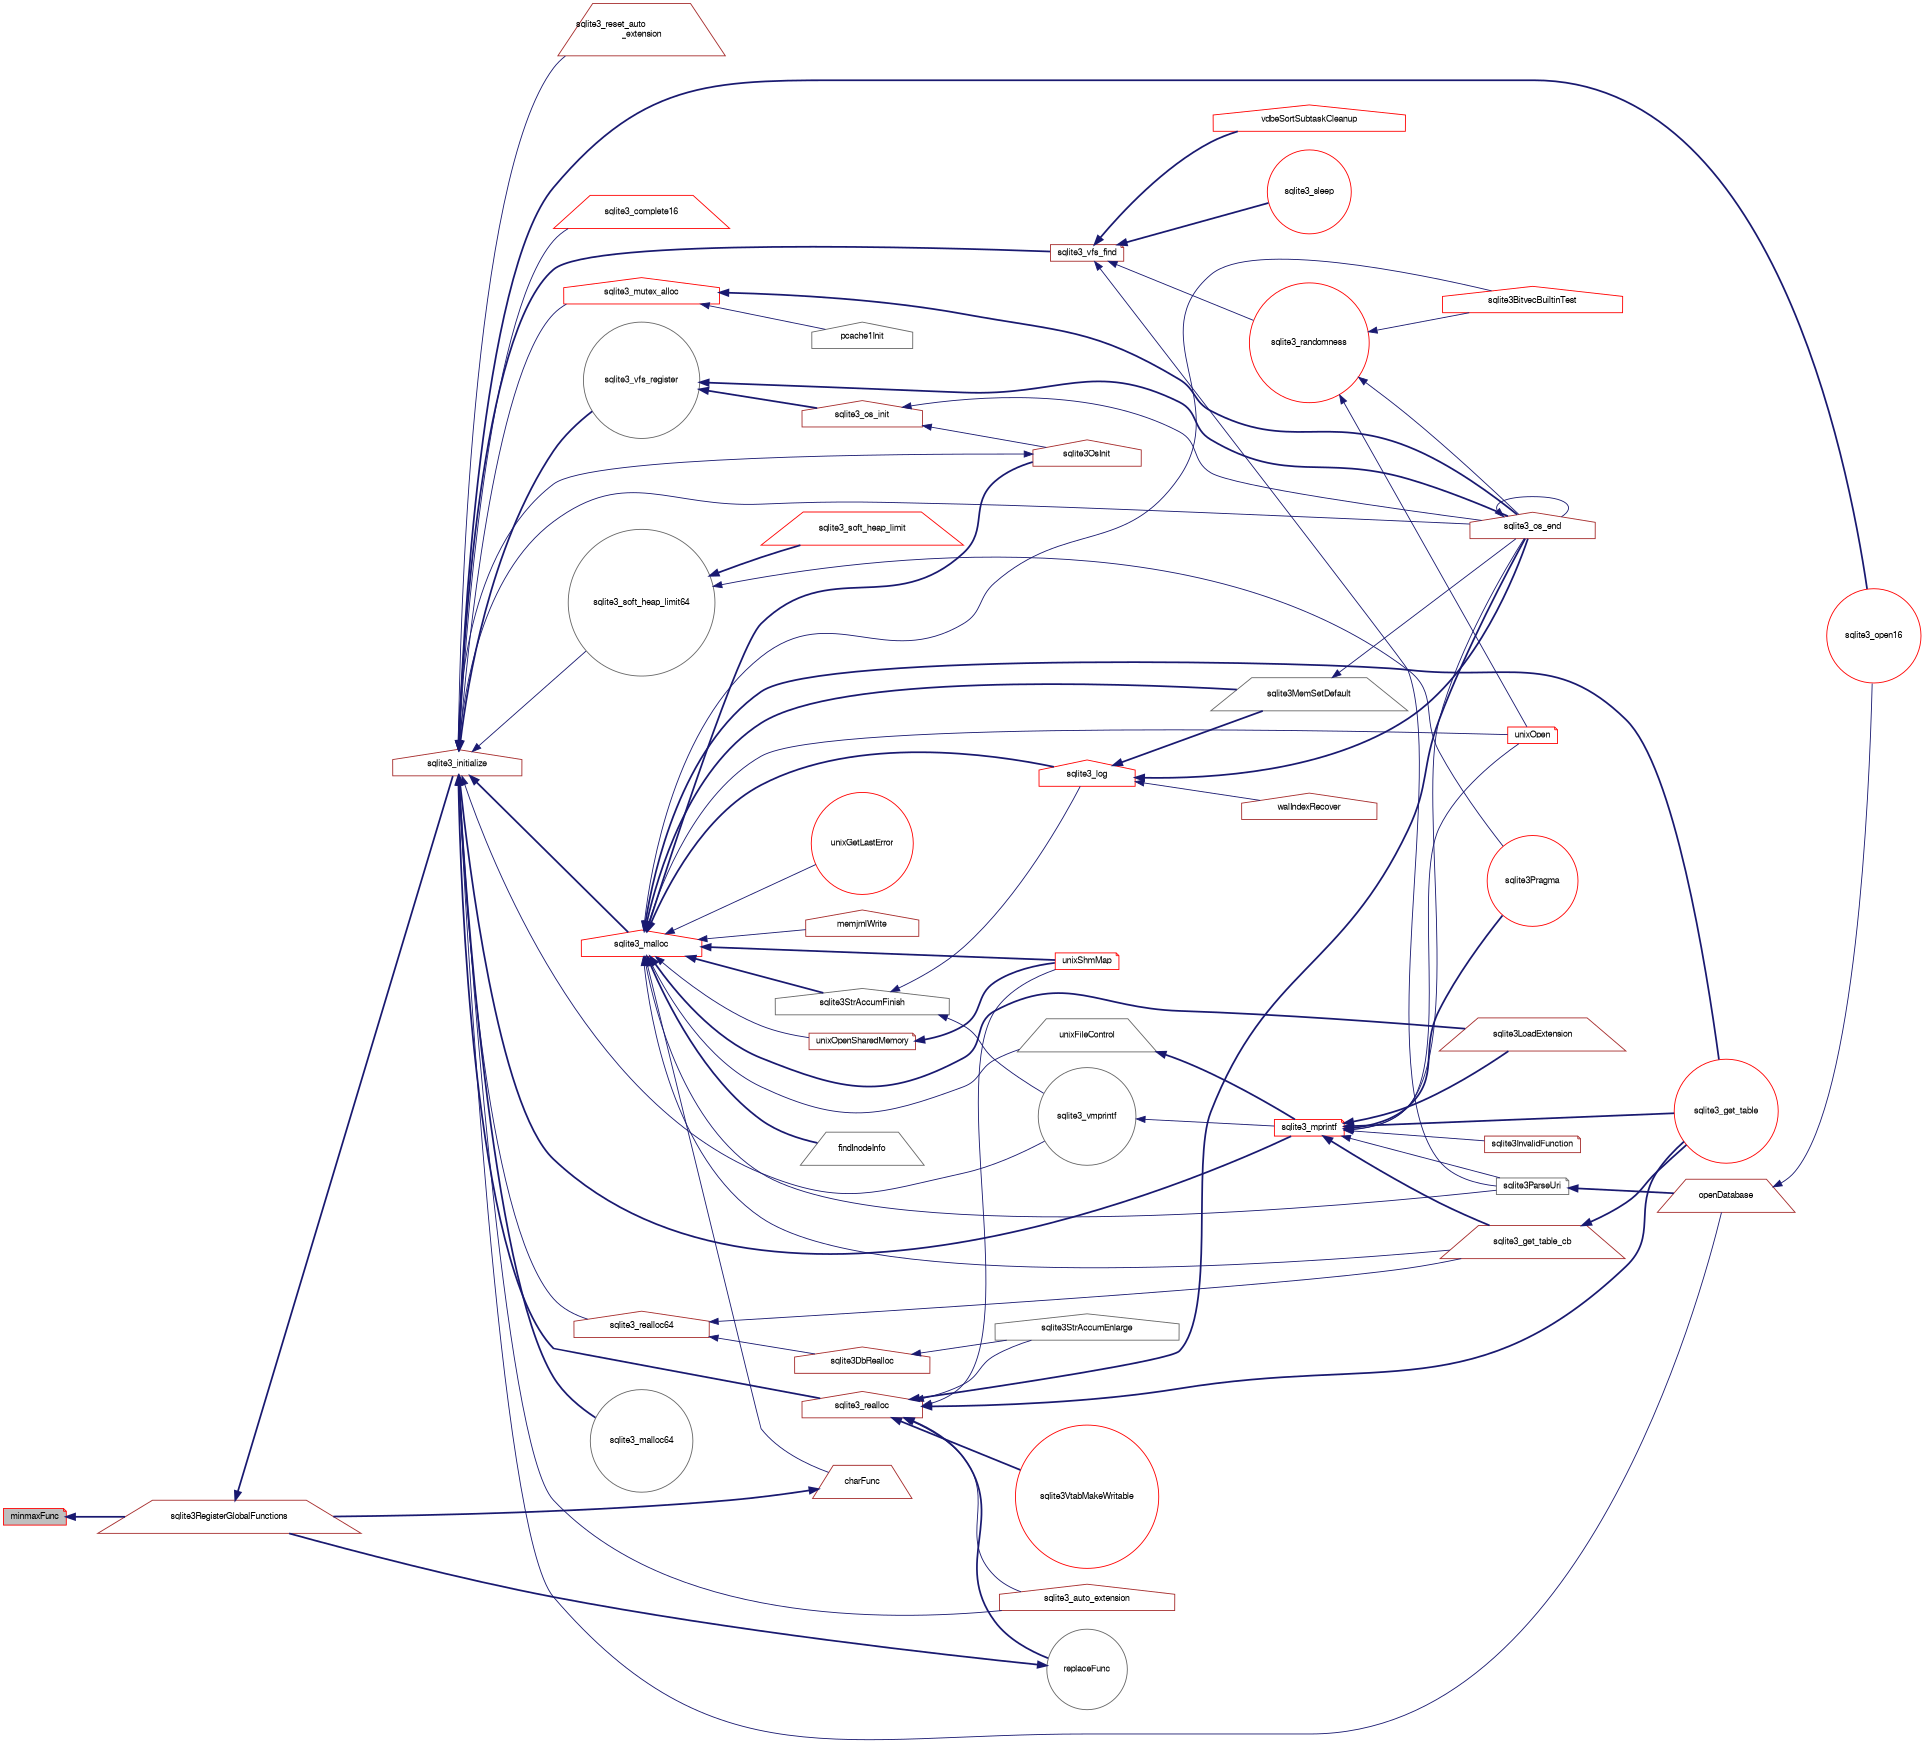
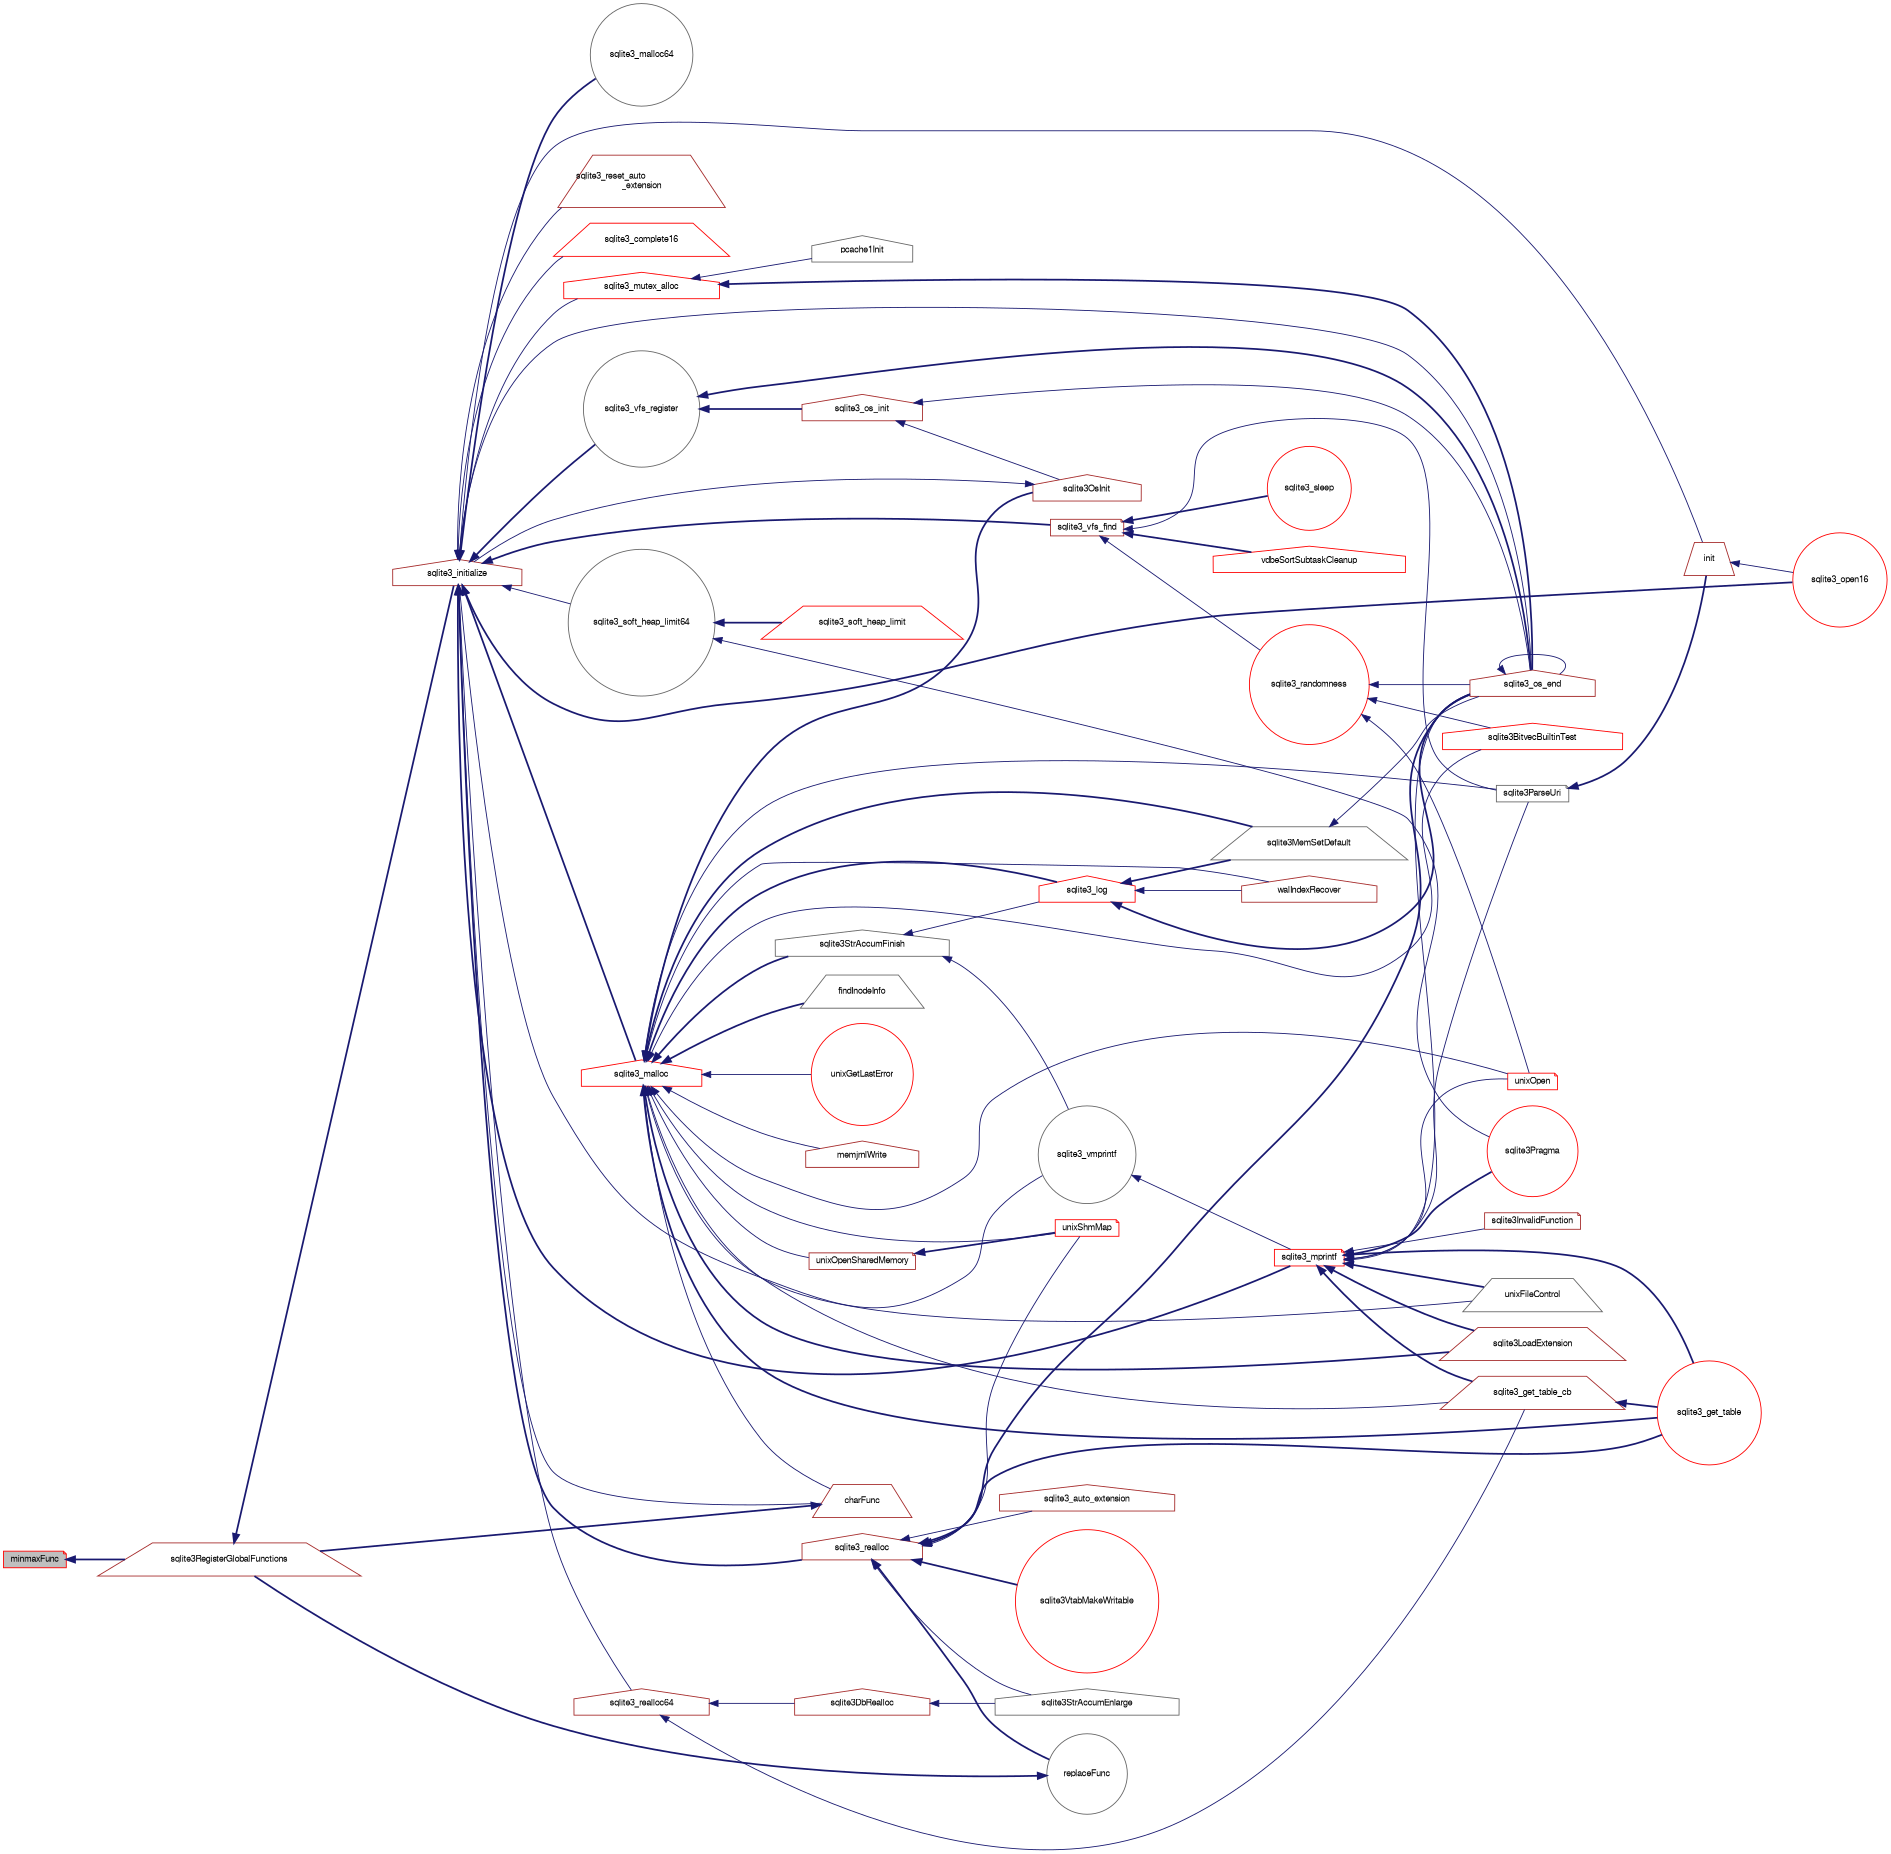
edge "walIndexRecover" -> "sqlite3_malloc": added
edge "unixShmMap" -> "sqlite3_malloc": style bold -> solid
edge "sqlite3_mprintf" -> "unixFileControl": reversed
node "openDatabase": label "openDatabase" -> "init"
edge "sqlite3_auto_extension" -> "sqlite3_initialize": now "charFunc" -> "sqlite3_initialize"
